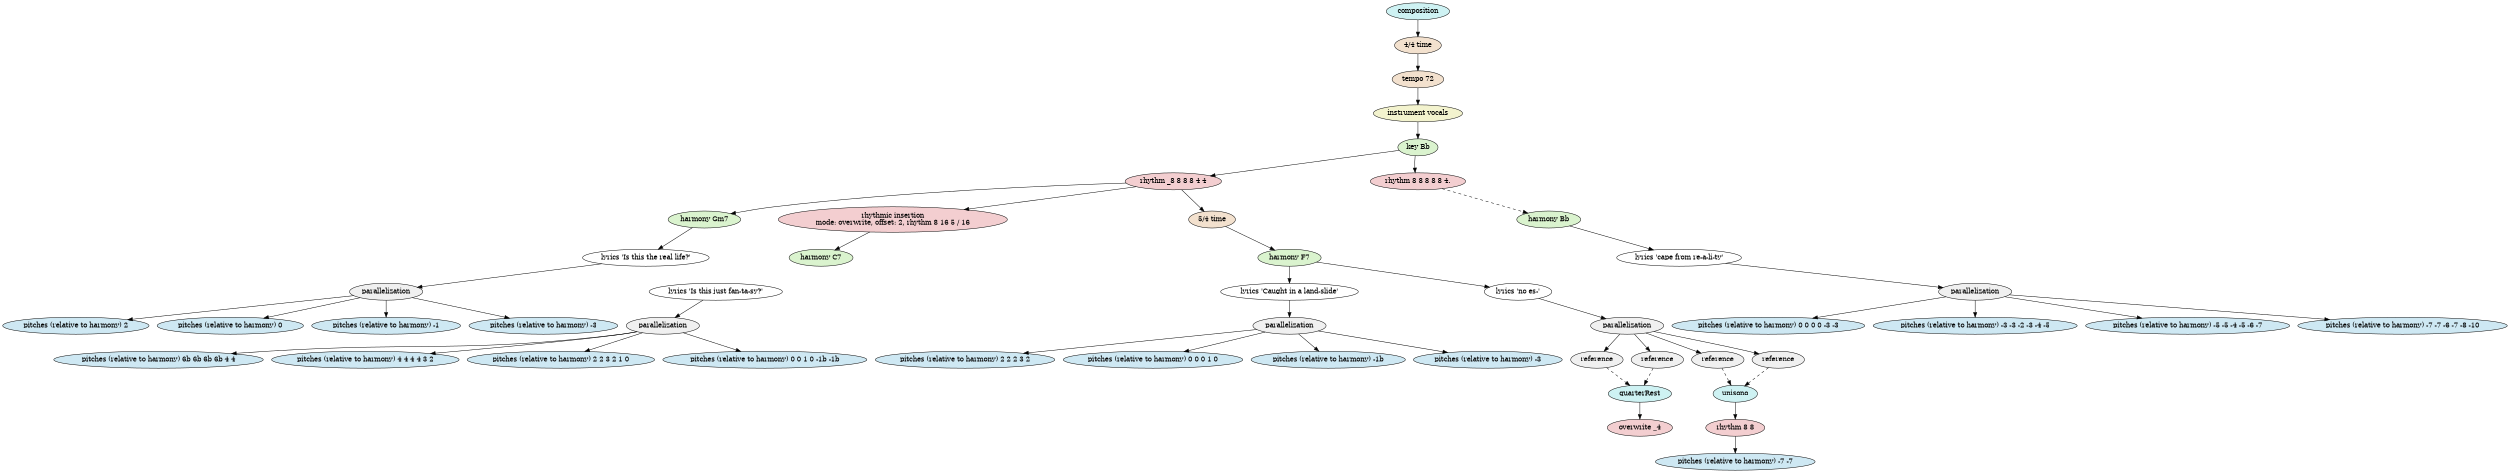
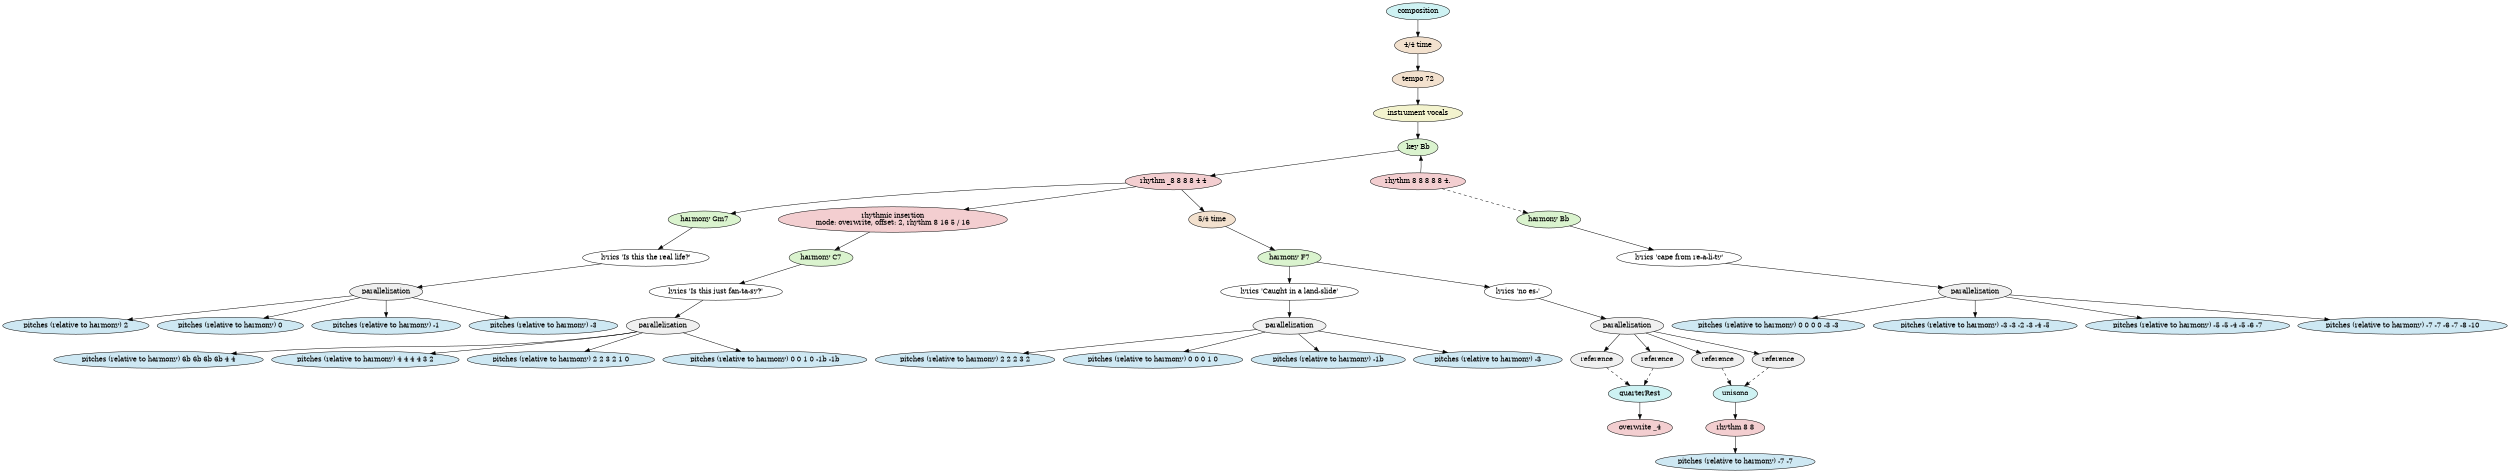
edge "key Bb" -> "rhythm 8 8 8 8 8 4.": reversed
edge "harmony C7" -> "lyrics 'Is this just fan-ta-sy?'": added
